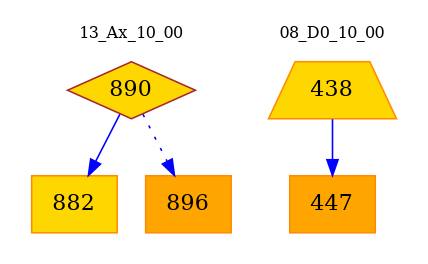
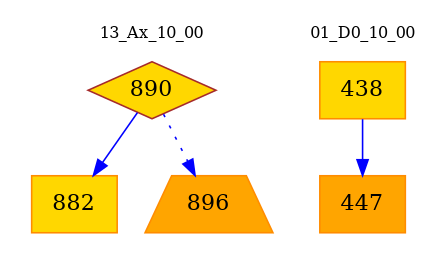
cluster "08_D0_10_00": label "08_D0_10_00" -> "01_D0_10_00"
node "438": shape trapezium -> box
node "896": shape box -> trapezium
